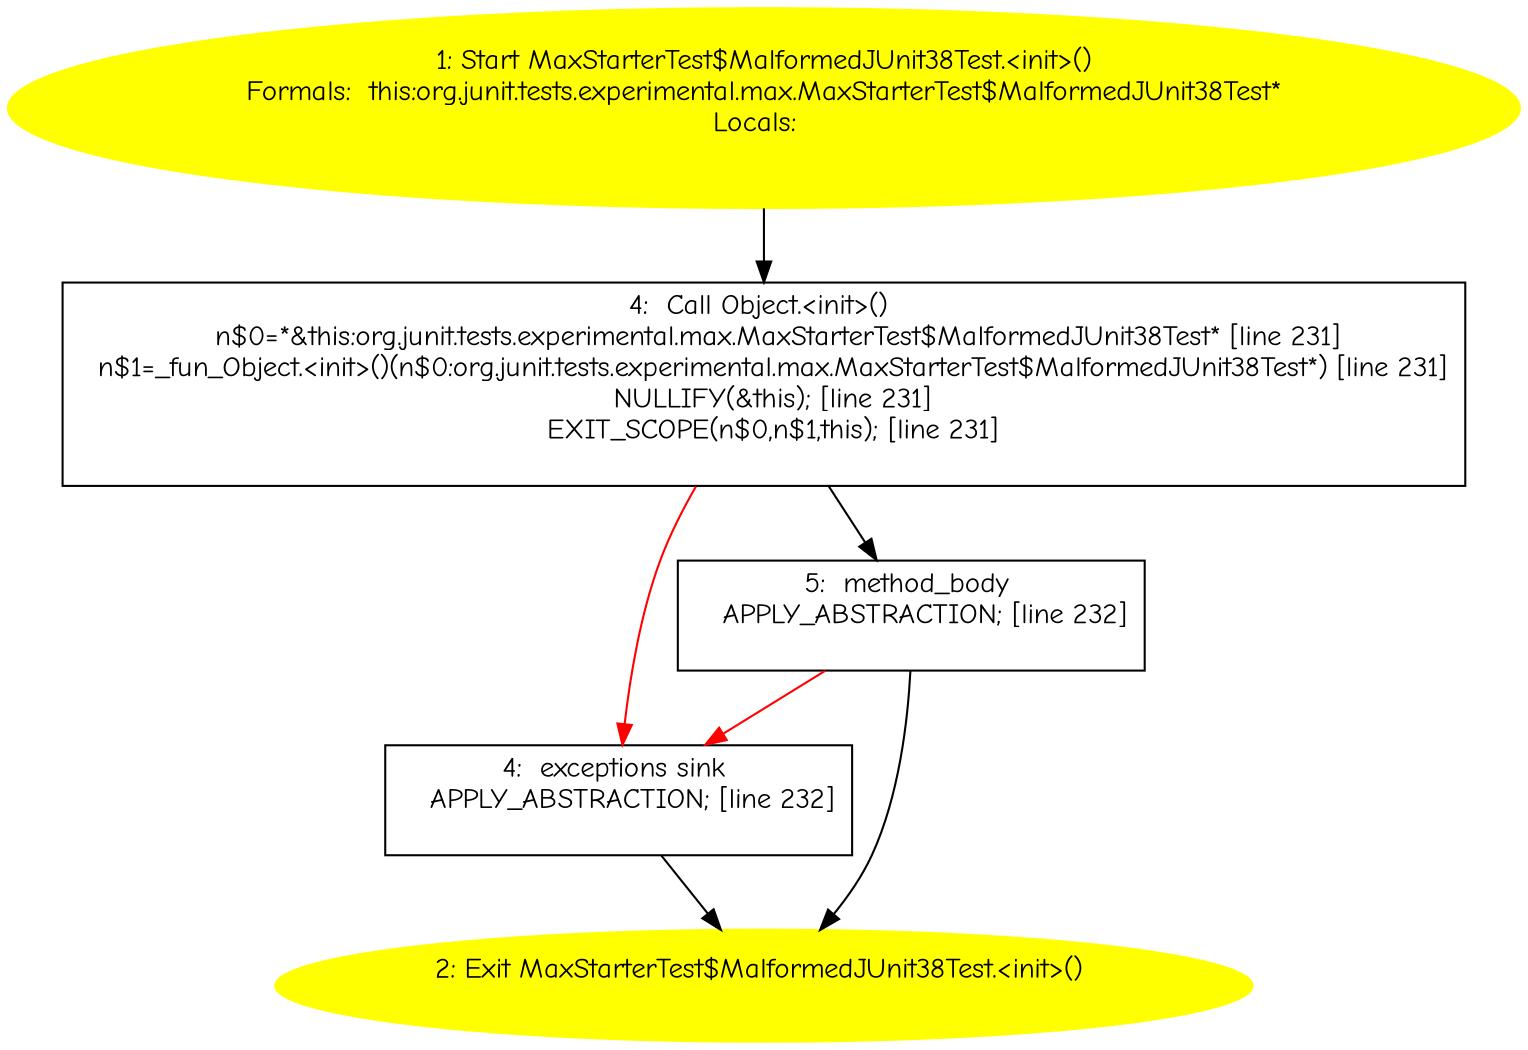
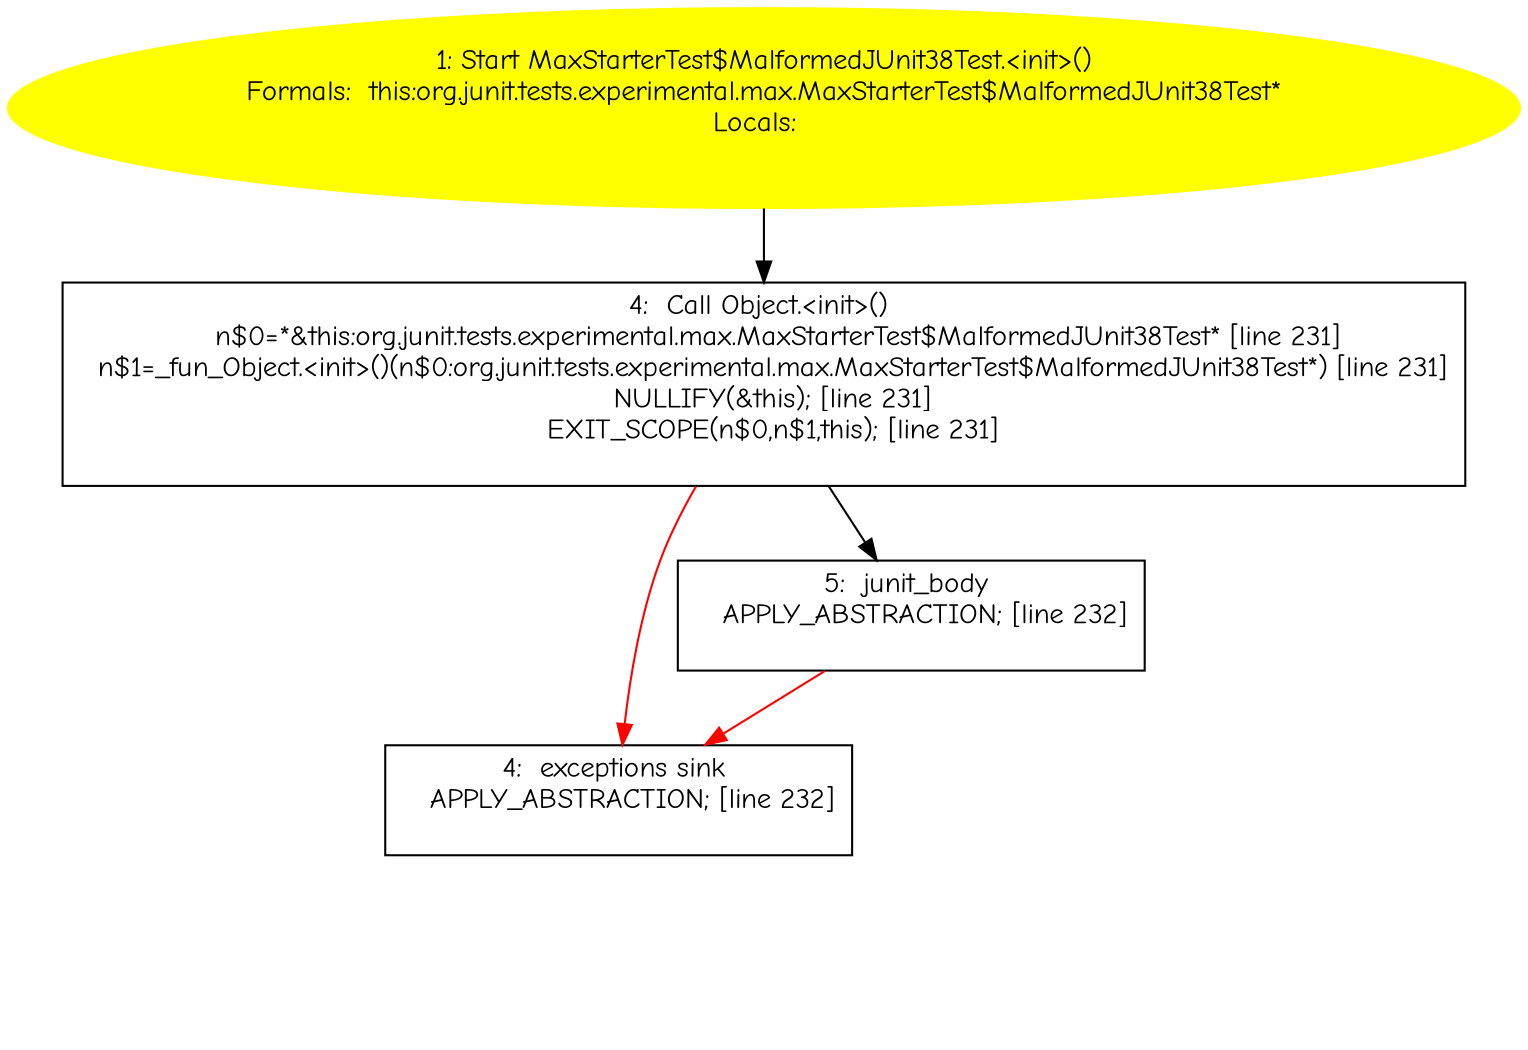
node "5:  method_body APPLY_ABSTRACTION; [line 232]": label "5:  method_body APPLY_ABSTRACTION; [line 232]" -> "5:  junit_body APPLY_ABSTRACTION; [line 232]"
node "2: Exit MaxStarterTest$MalformedJUnit38Test.<init>()": removed
